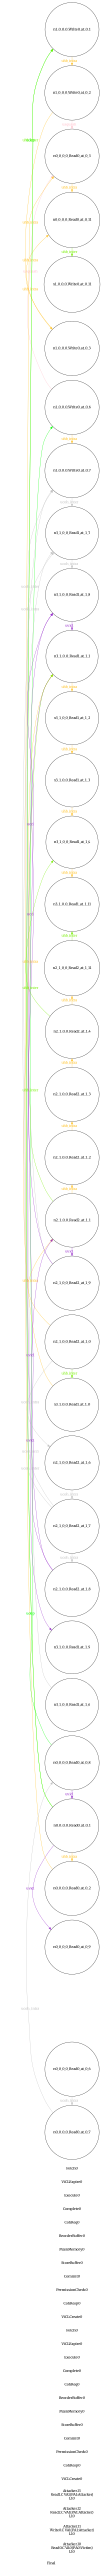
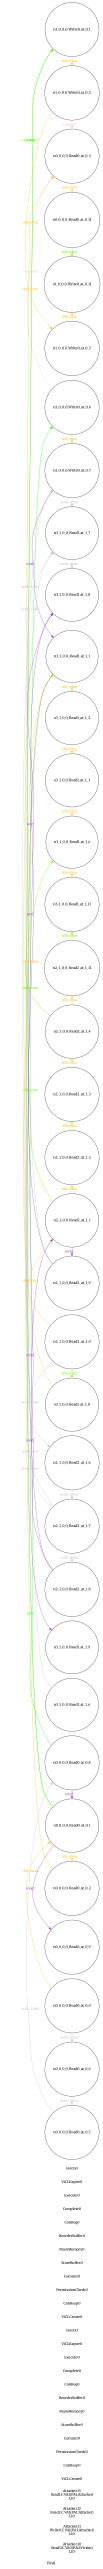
edge "n1_0_0_0_Write0_at_0_3" -> "n0_0_0_0_Read0_at_0_11": now "n1_0_0_0_Write0_at_0_3" -> "n1_0_0_0_Write0_at_0_11"
edge "n3_1_0_0_Read1_at_1_8" -> "n3_1_0_0_Read1_at_1_1": now "n1_0_0_0_Write0_at_0_7" -> "n3_1_0_0_Read1_at_1_1"
edge "n0_0_0_0_Read0_at_0_8" -> "n1_0_0_0_Write0_at_0_6": label "udep" -> "ucci"
node "n0_0_0_0_Read0_at_0_0": added
